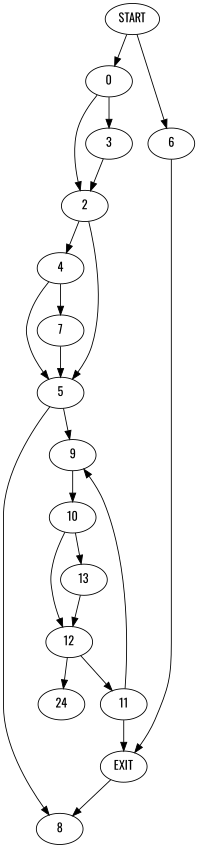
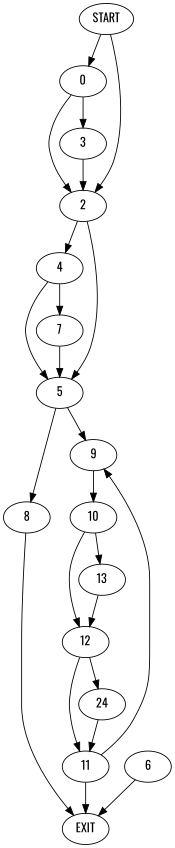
edge "START" -> "6": now "START" -> "2"
edge "24" -> "11": added
edge "EXIT" -> "8": reversed
